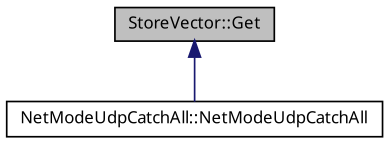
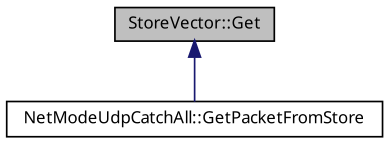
node "NetModeUdpCatchAll::NetModeUdpCatchAll": label "NetModeUdpCatchAll::NetModeUdpCatchAll" -> "NetModeUdpCatchAll::GetPacketFromStore"
